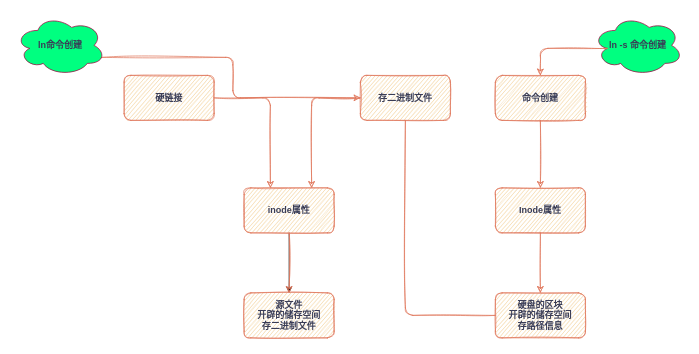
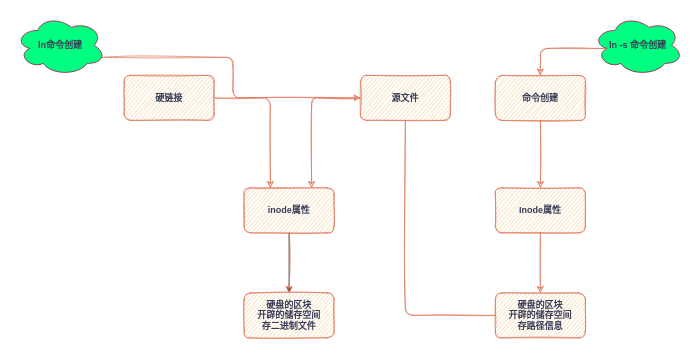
node "存二进制文件": label "存二进制文件" -> "源文件"
node "源文件 开辟的储存空间 存二进制文件": label "源文件 开辟的储存空间 存二进制文件" -> "硬盘的区块 开辟的储存空间 存二进制文件"
